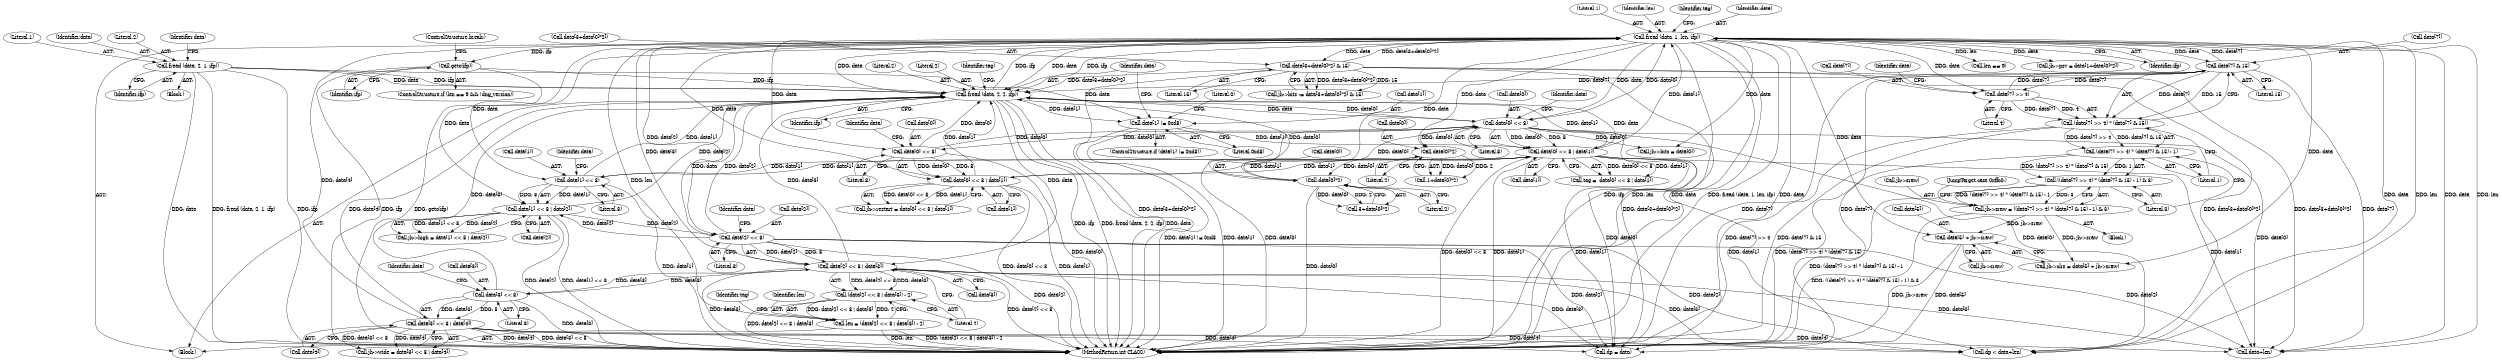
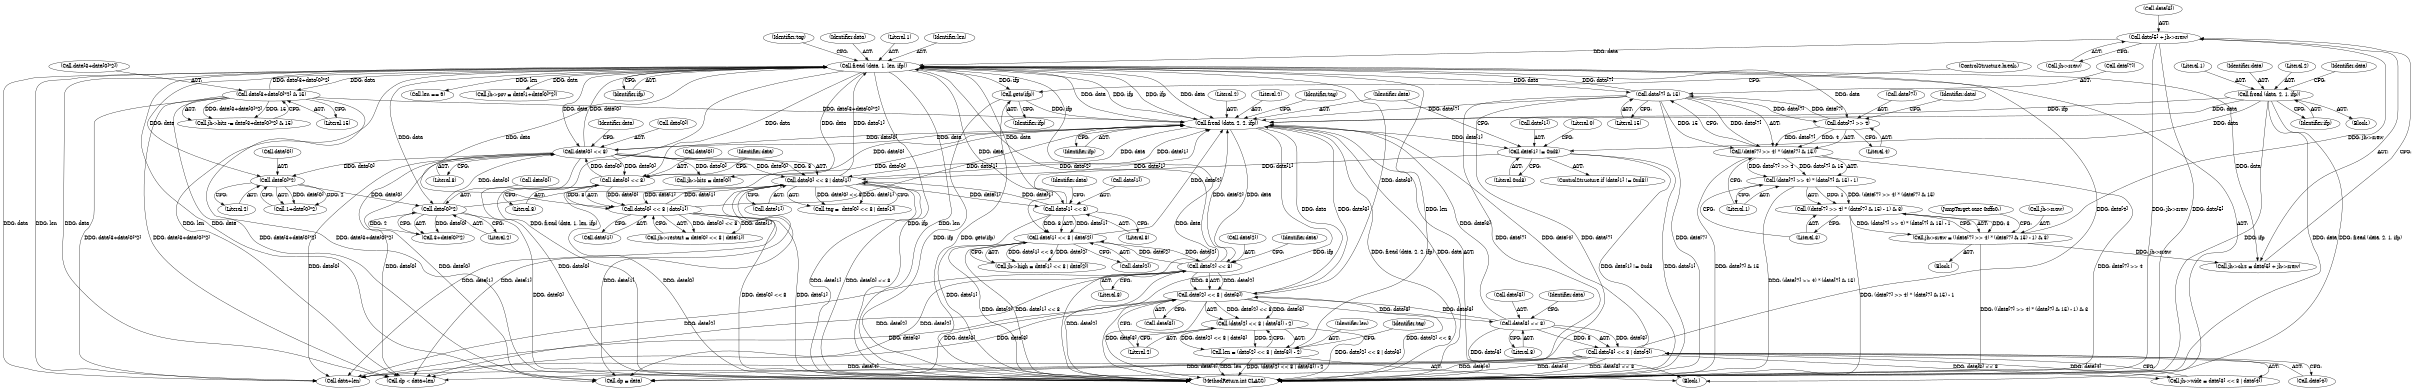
node "(ControlStructure,if (len == 9 && !dng_version))": removed
edge "(Call,fread (data, 1, len, ifp))" -> "(Call,data[5] + jh->sraw)": reversed
